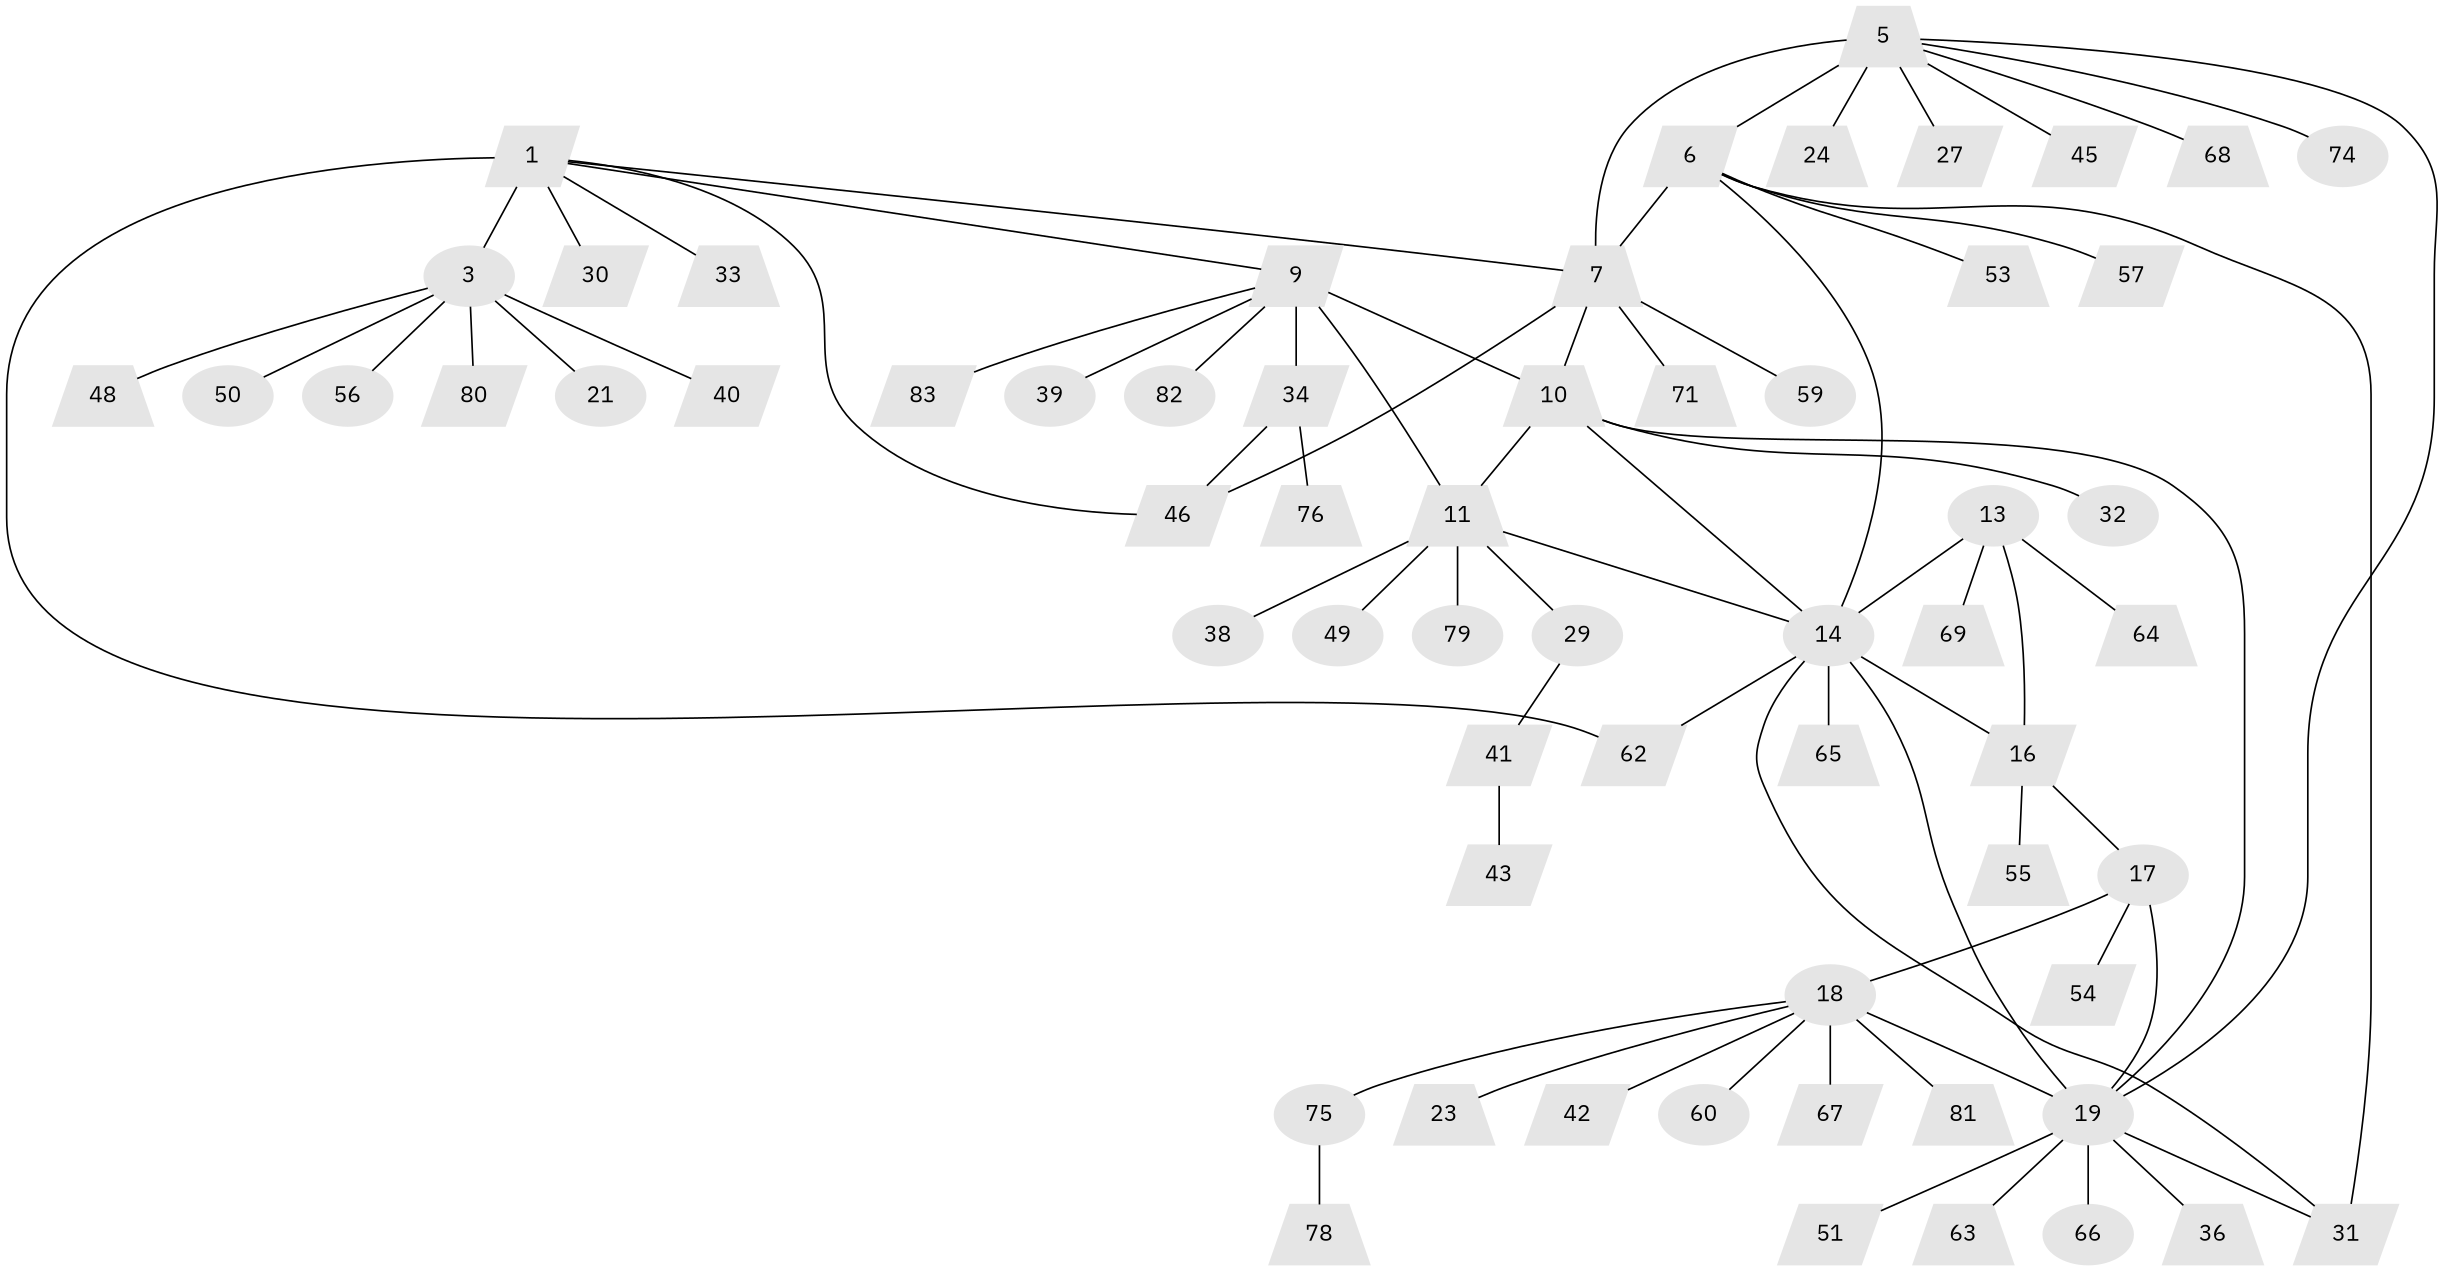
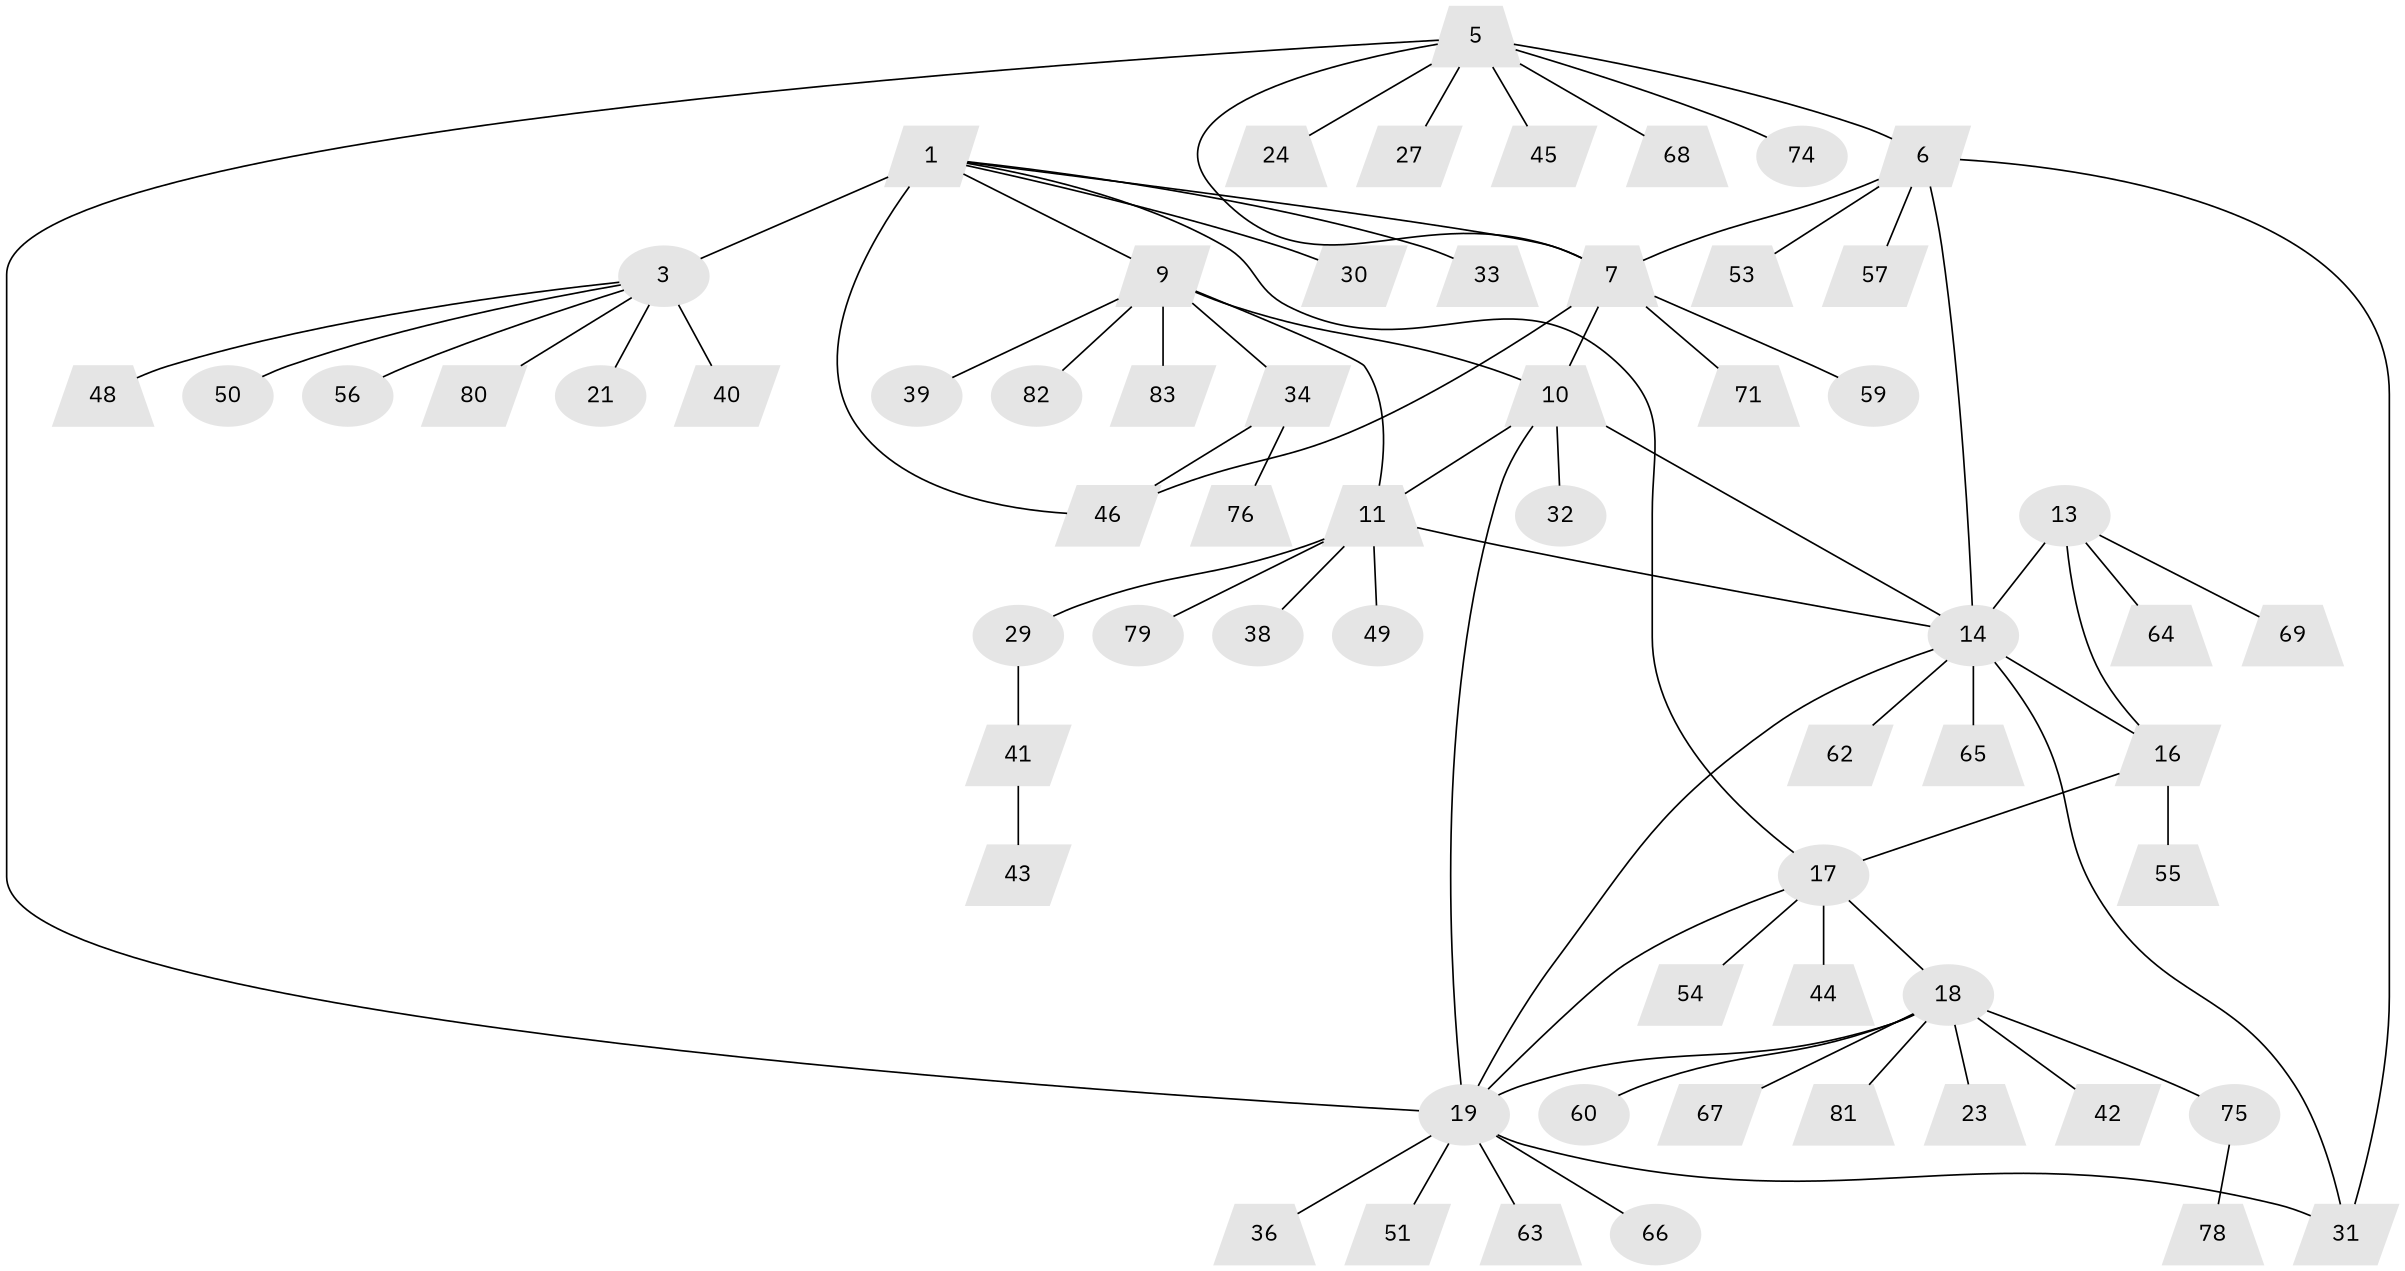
edge "1" -- "62": now "1" -- "17"
node "44": added
